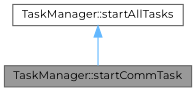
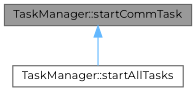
edge "TaskManager::startCommTask" -> "TaskManager::startAllTasks": reversed
